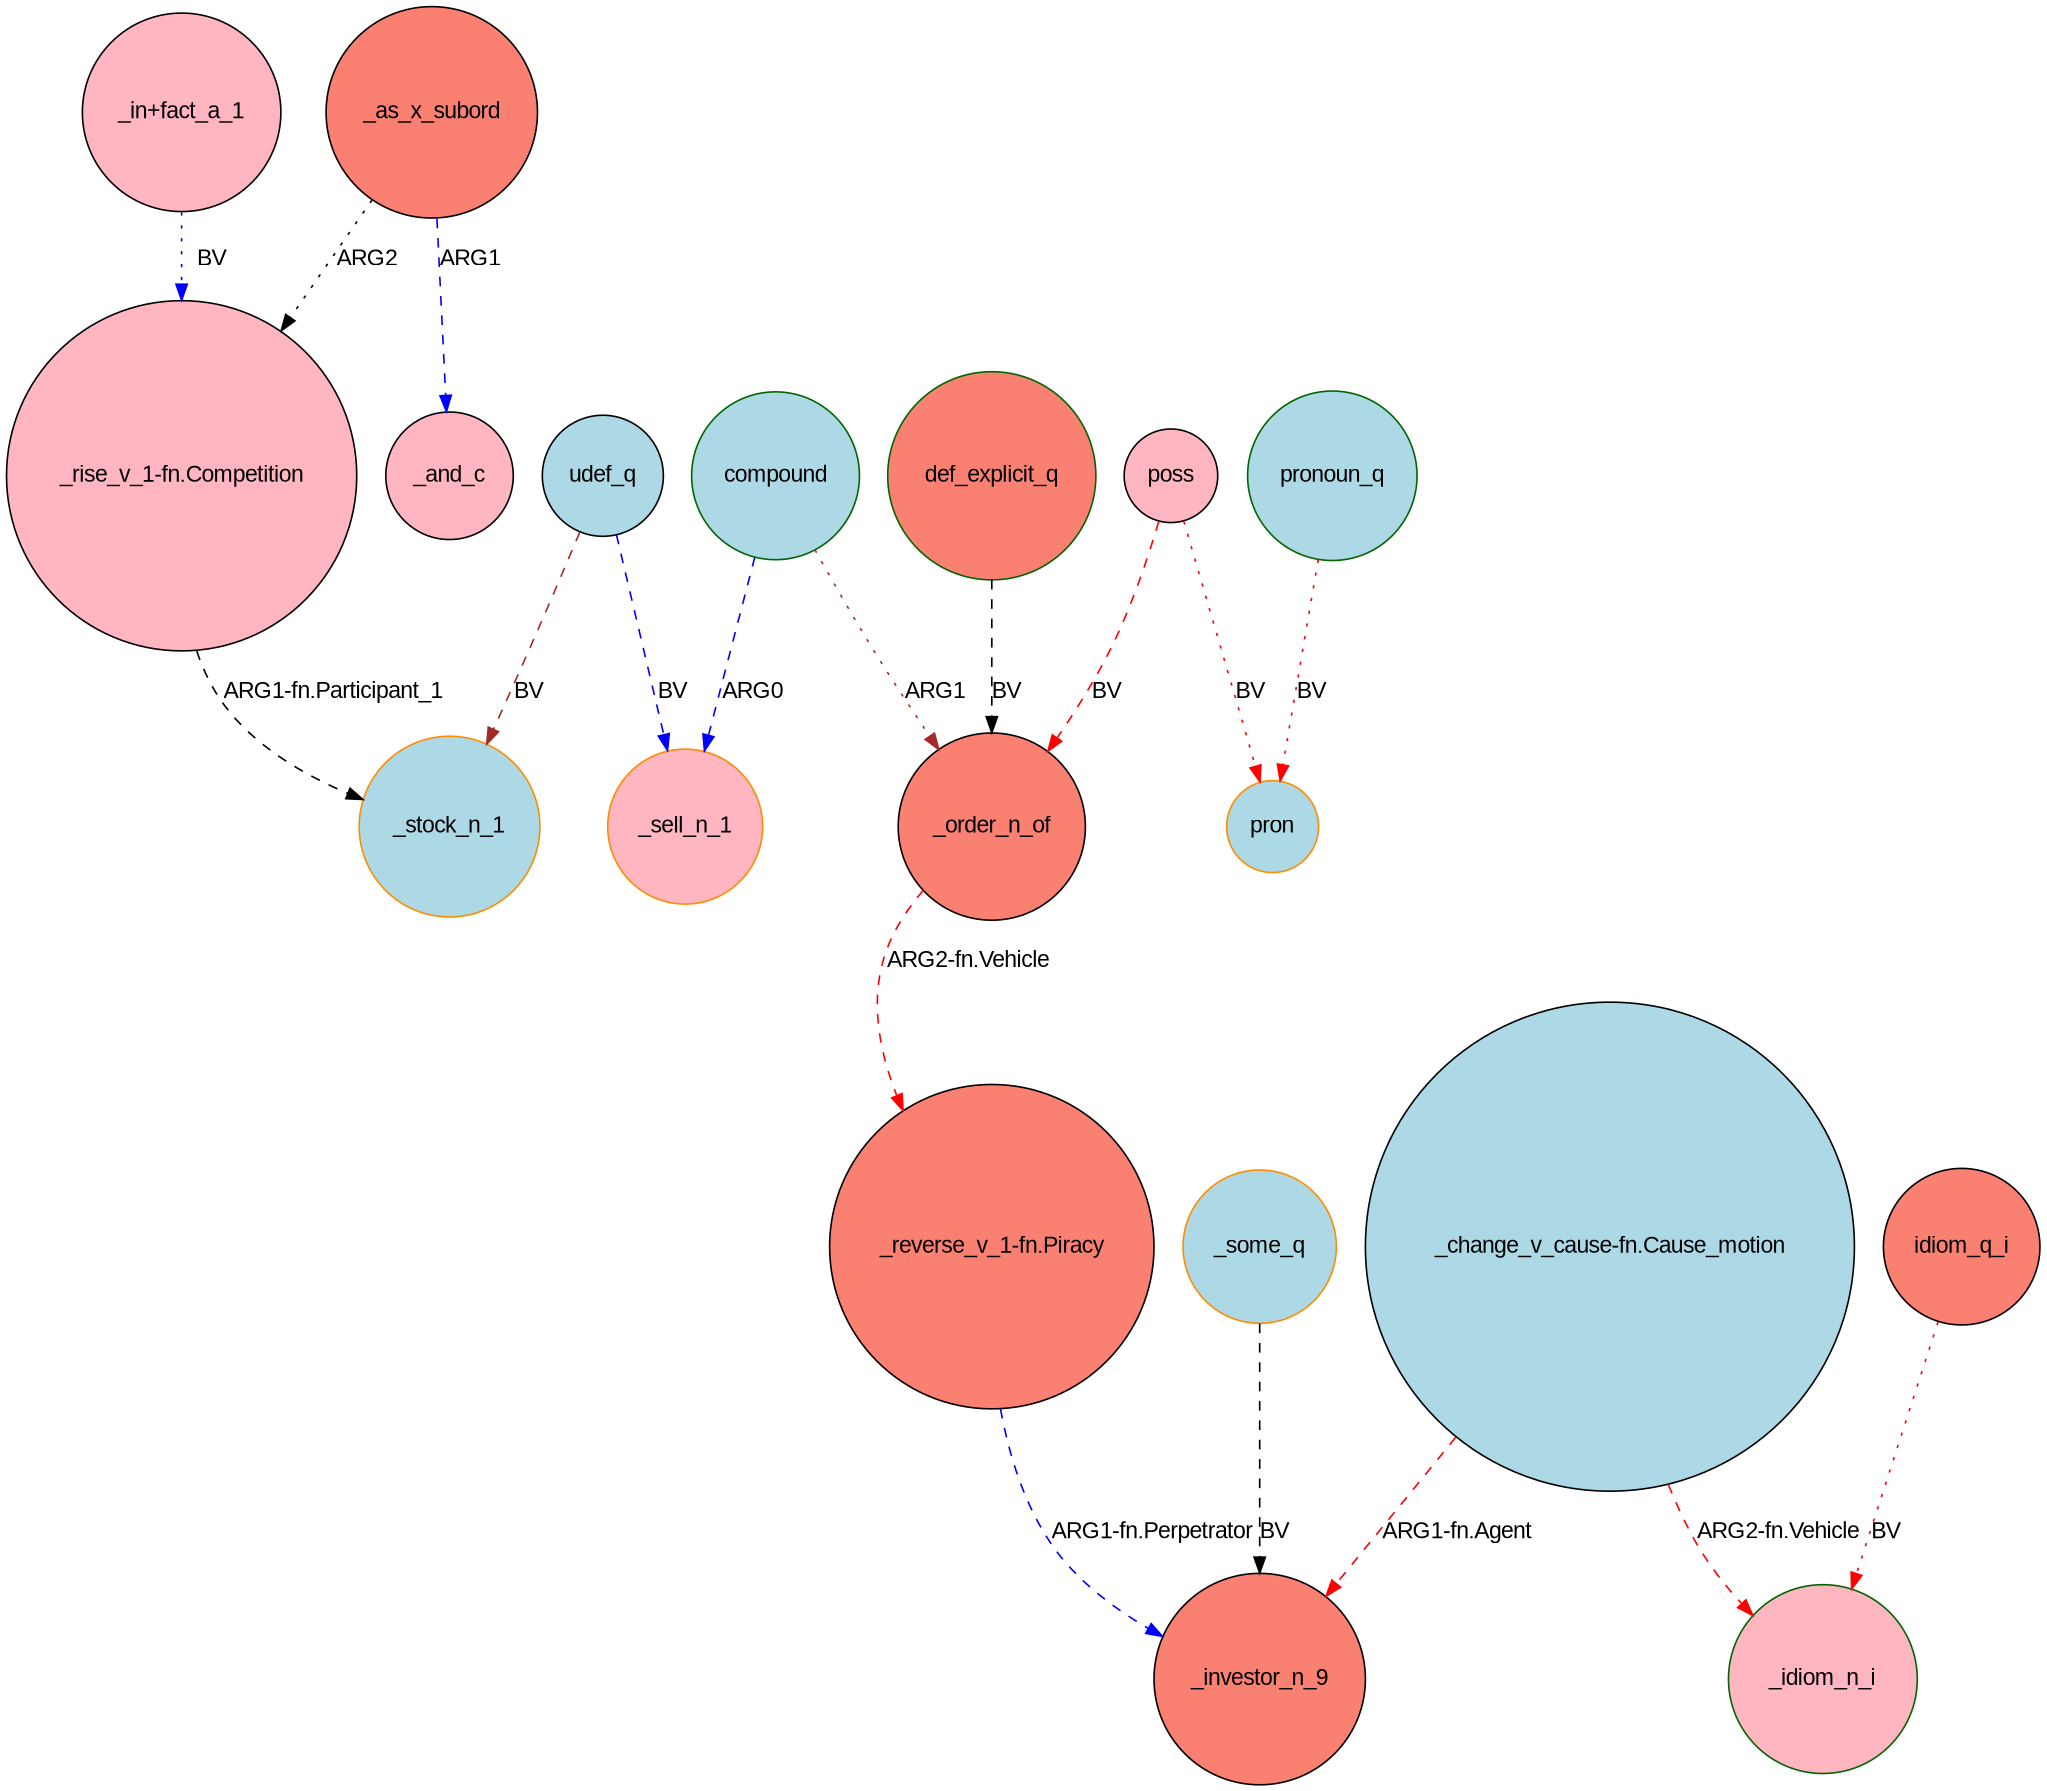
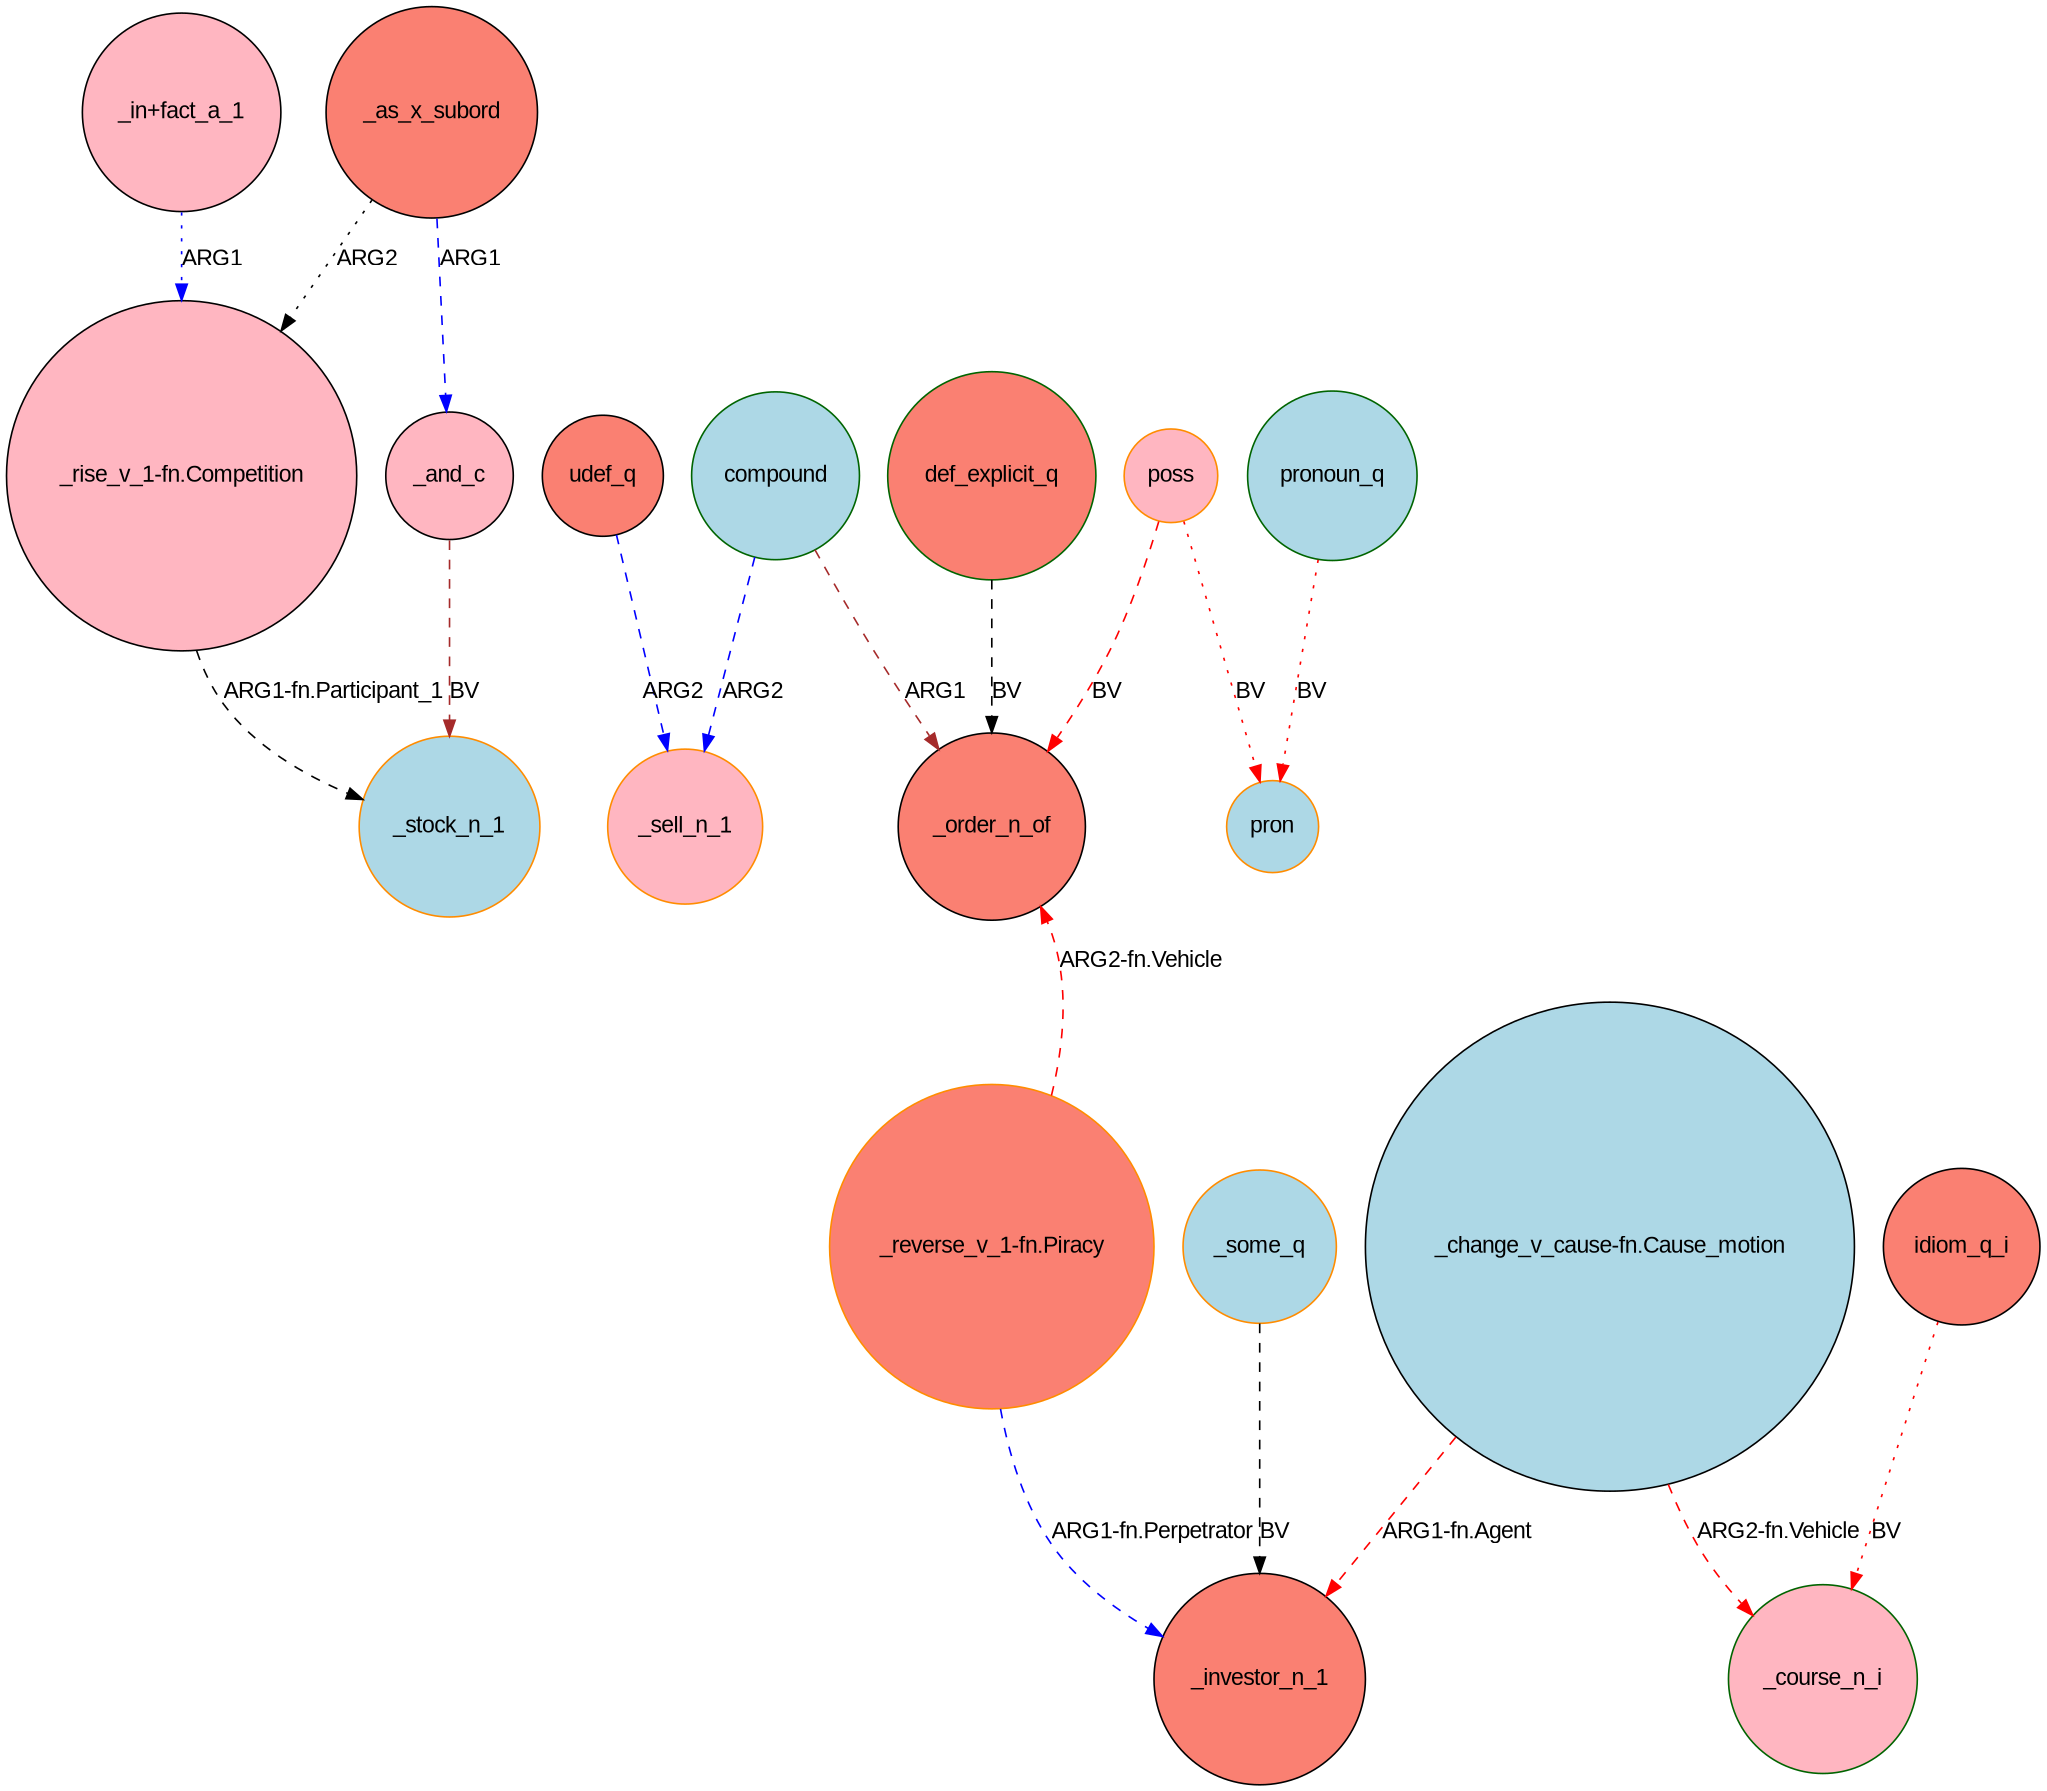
edge "_in+fact_a_1" -> "_rise_v_1-fn.Competition": label "BV" -> "ARG1"
node "udef_q": fillcolor lightblue -> salmon
node "poss": color black -> darkorange
edge "udef_q" -> "_stock_n_1": now "_and_c" -> "_stock_n_1"
edge "compound" -> "_order_n_of": style dotted -> dashed
edge "udef_q" -> "_sell_n_1": label "BV" -> "ARG2"
edge "compound" -> "_sell_n_1": label "ARG0" -> "ARG2"
edge "_order_n_of" -> "_reverse_v_1-fn.Piracy": reversed
node "_reverse_v_1-fn.Piracy": color black -> darkorange
node "_investor_n_9": label "_investor_n_9" -> "_investor_n_1"
node "_idiom_n_i": label "_idiom_n_i" -> "_course_n_i"
